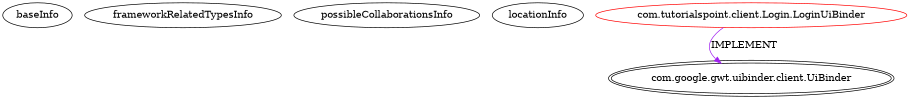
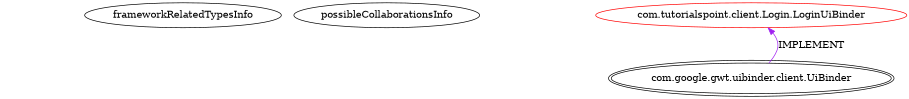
node "baseInfo": removed
node "locationInfo": removed
edge "com.tutorialspoint.client.Login.LoginUiBinder" -> "com.google.gwt.uibinder.client.UiBinder": reversed
